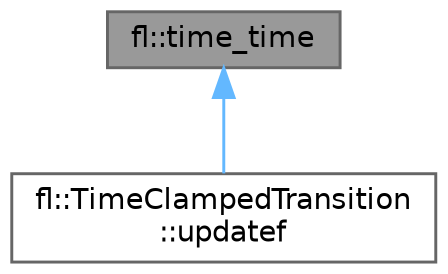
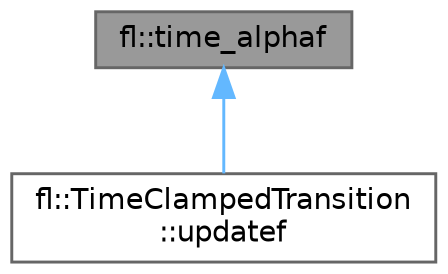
node "fl::time_time": label "fl::time_time" -> "fl::time_alphaf"
